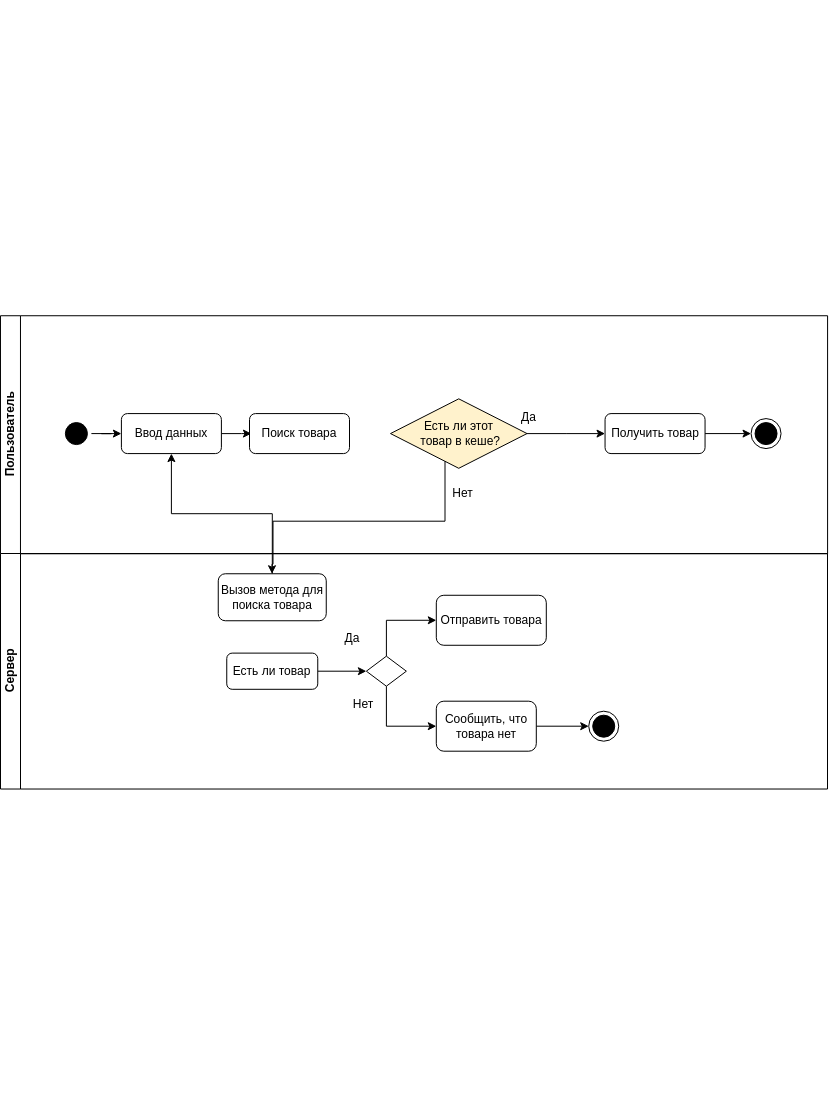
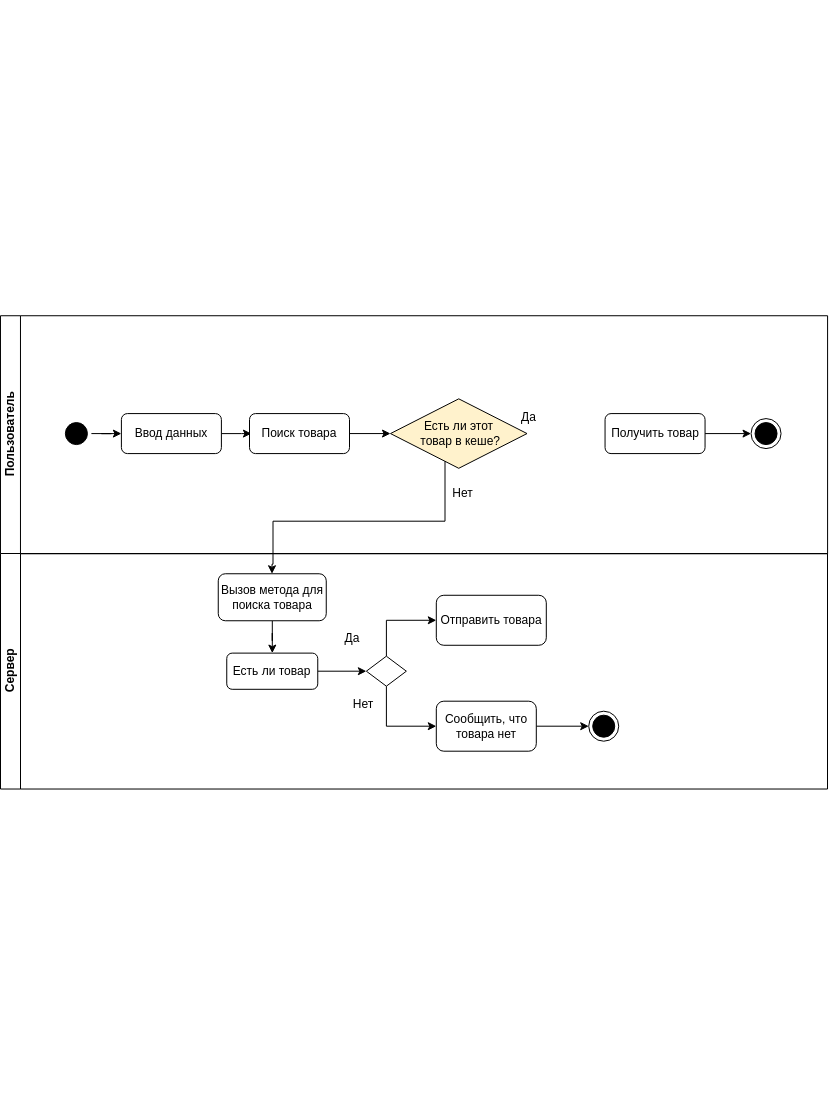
edge "Поиск товара" -> "Есть ли этот товар в кеше?": added
edge "Есть ли этот товар в кеше?" -> "Получить товар": removed
edge "Вызов метода для поиска товара" -> "Ввод данных": now "Вызов метода для поиска товара" -> "Есть ли товар"
